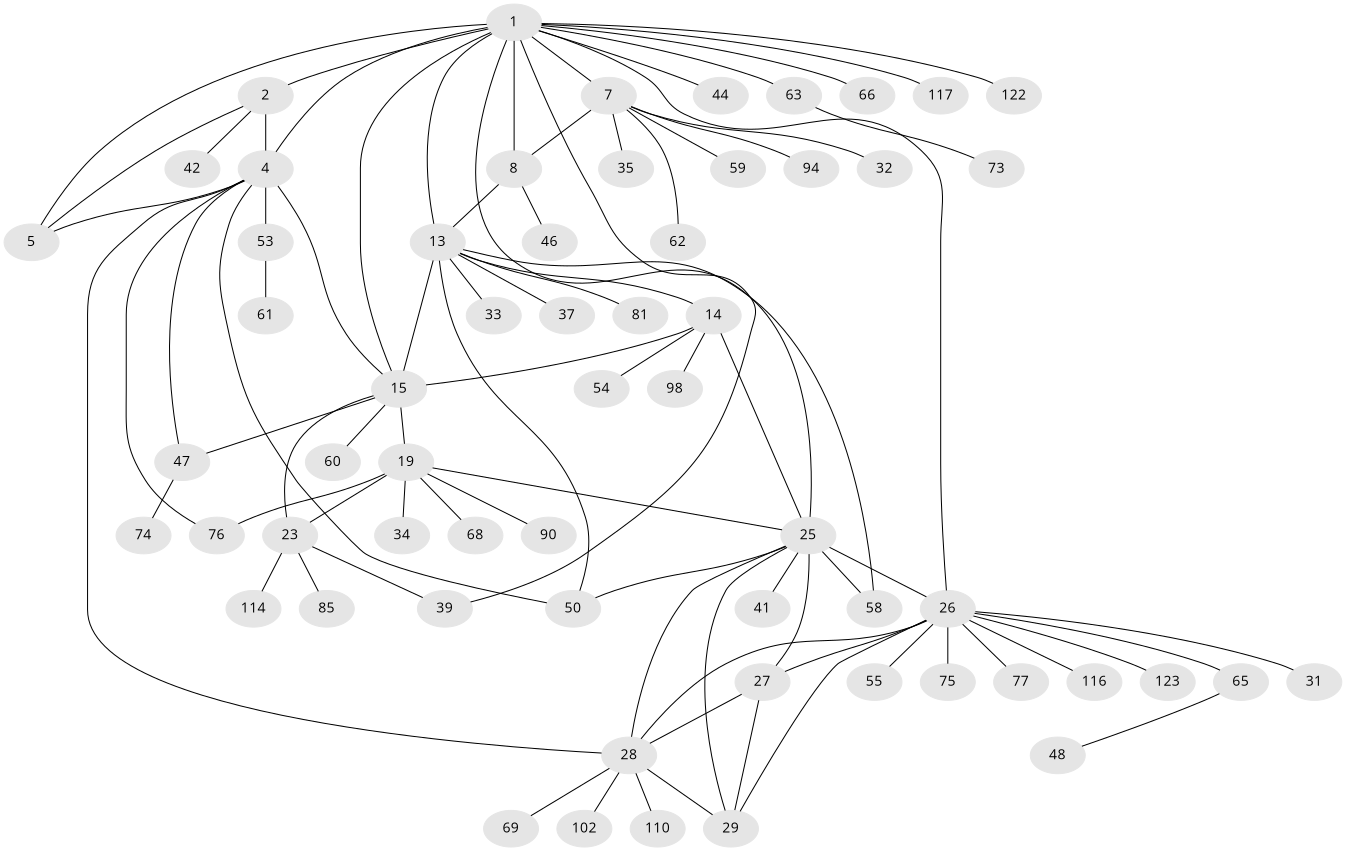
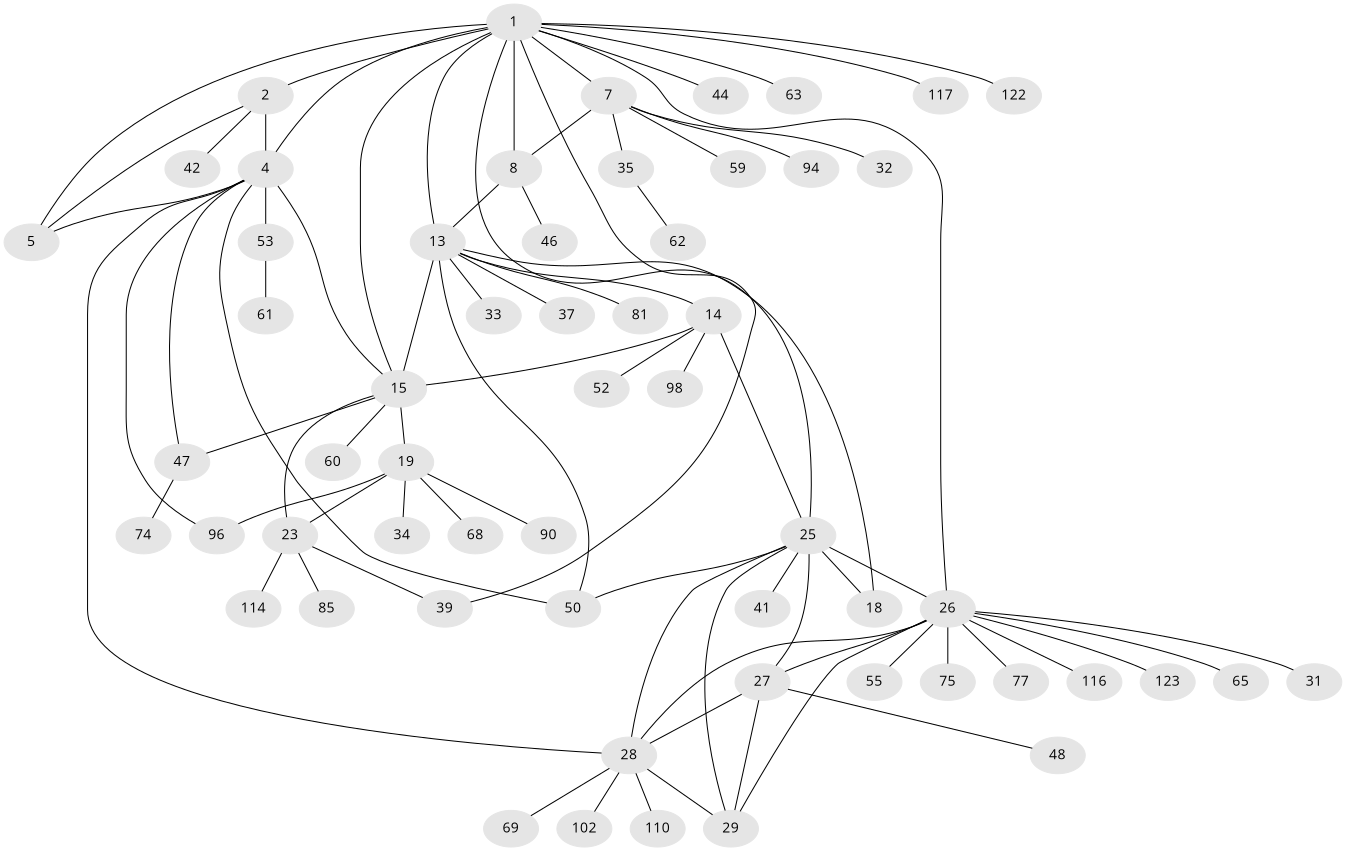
node "66": removed
edge "7" -- "62": now "35" -- "62"
node "73": removed
node "54": label "54" -> "52"
edge "19" -- "25": removed
node "76": label "76" -> "96"
node "58": label "58" -> "18"
edge "65" -- "48": now "27" -- "48"
